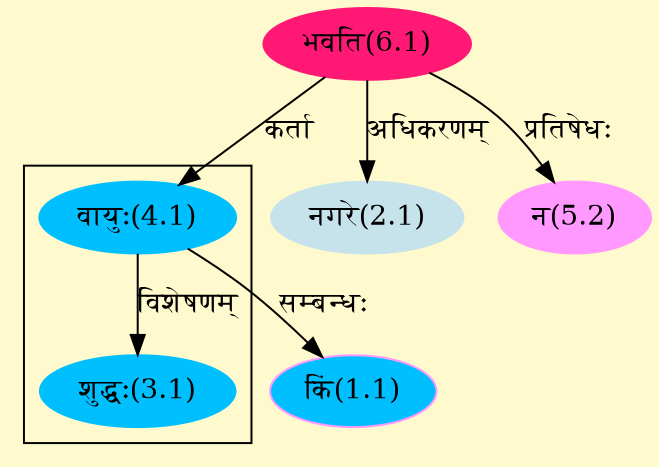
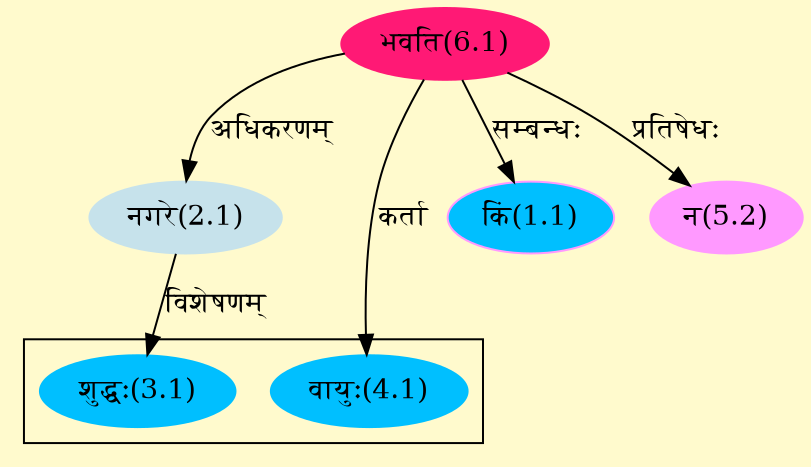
edge "वायुः(4.1)" -> "किं(1.1)": now "भवति(6.1)" -> "किं(1.1)"
edge "वायुः(4.1)" -> "शुद्धः(3.1)": now "नगरे(2.1)" -> "शुद्धः(3.1)"
